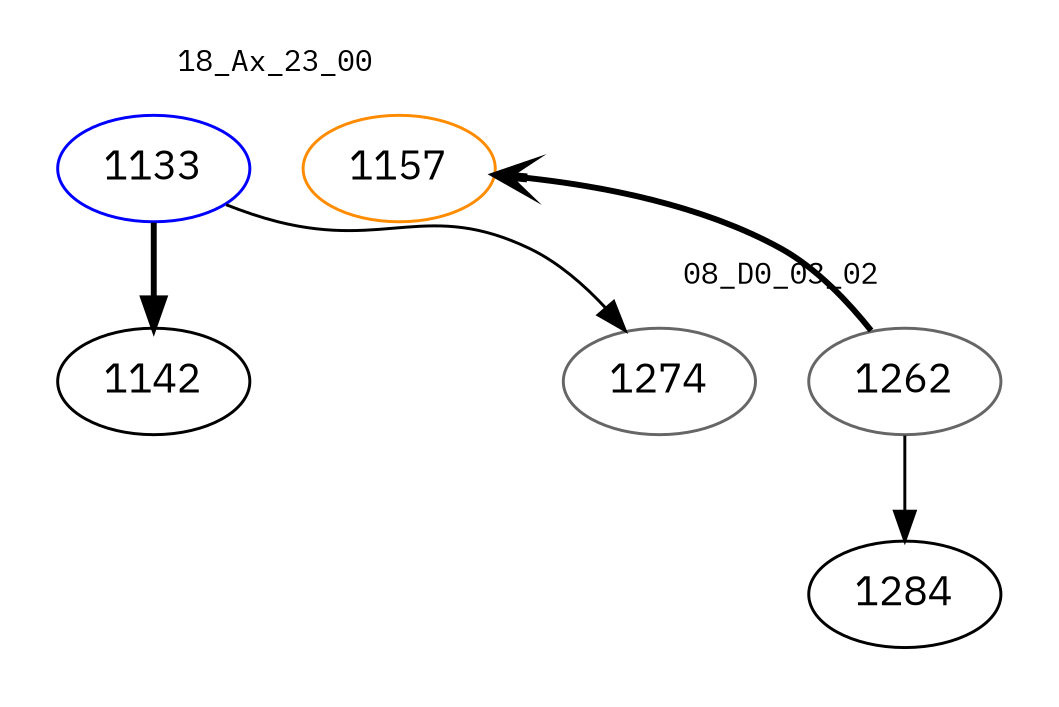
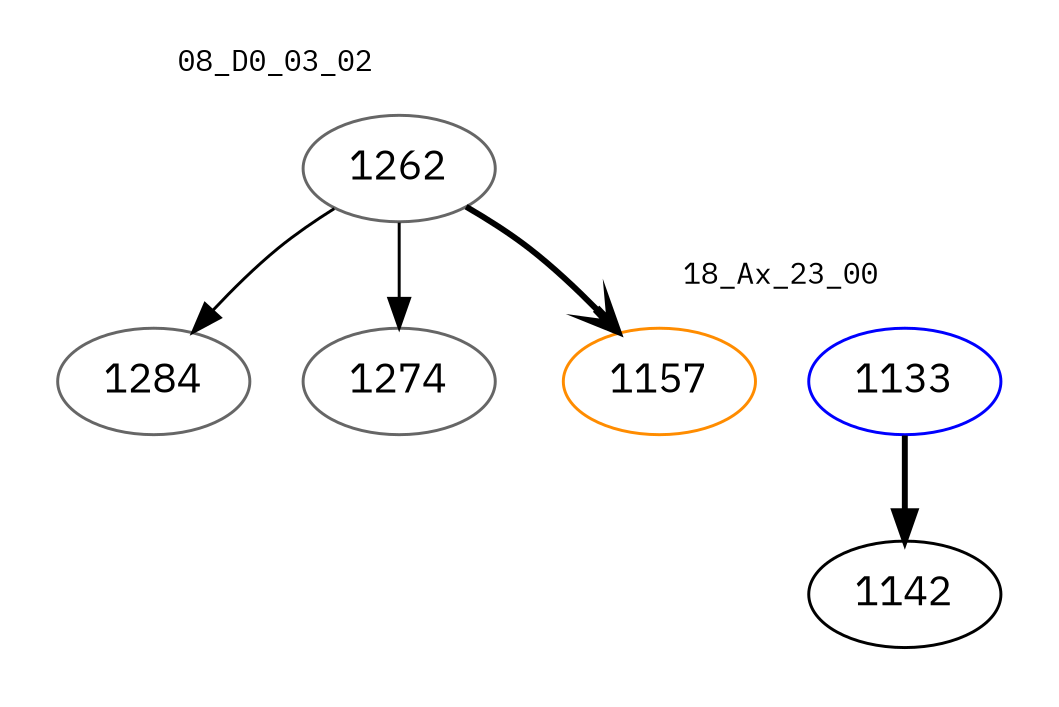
edge "1133" -> "1274": now "1262" -> "1274"
node "1284": color black -> gray40
